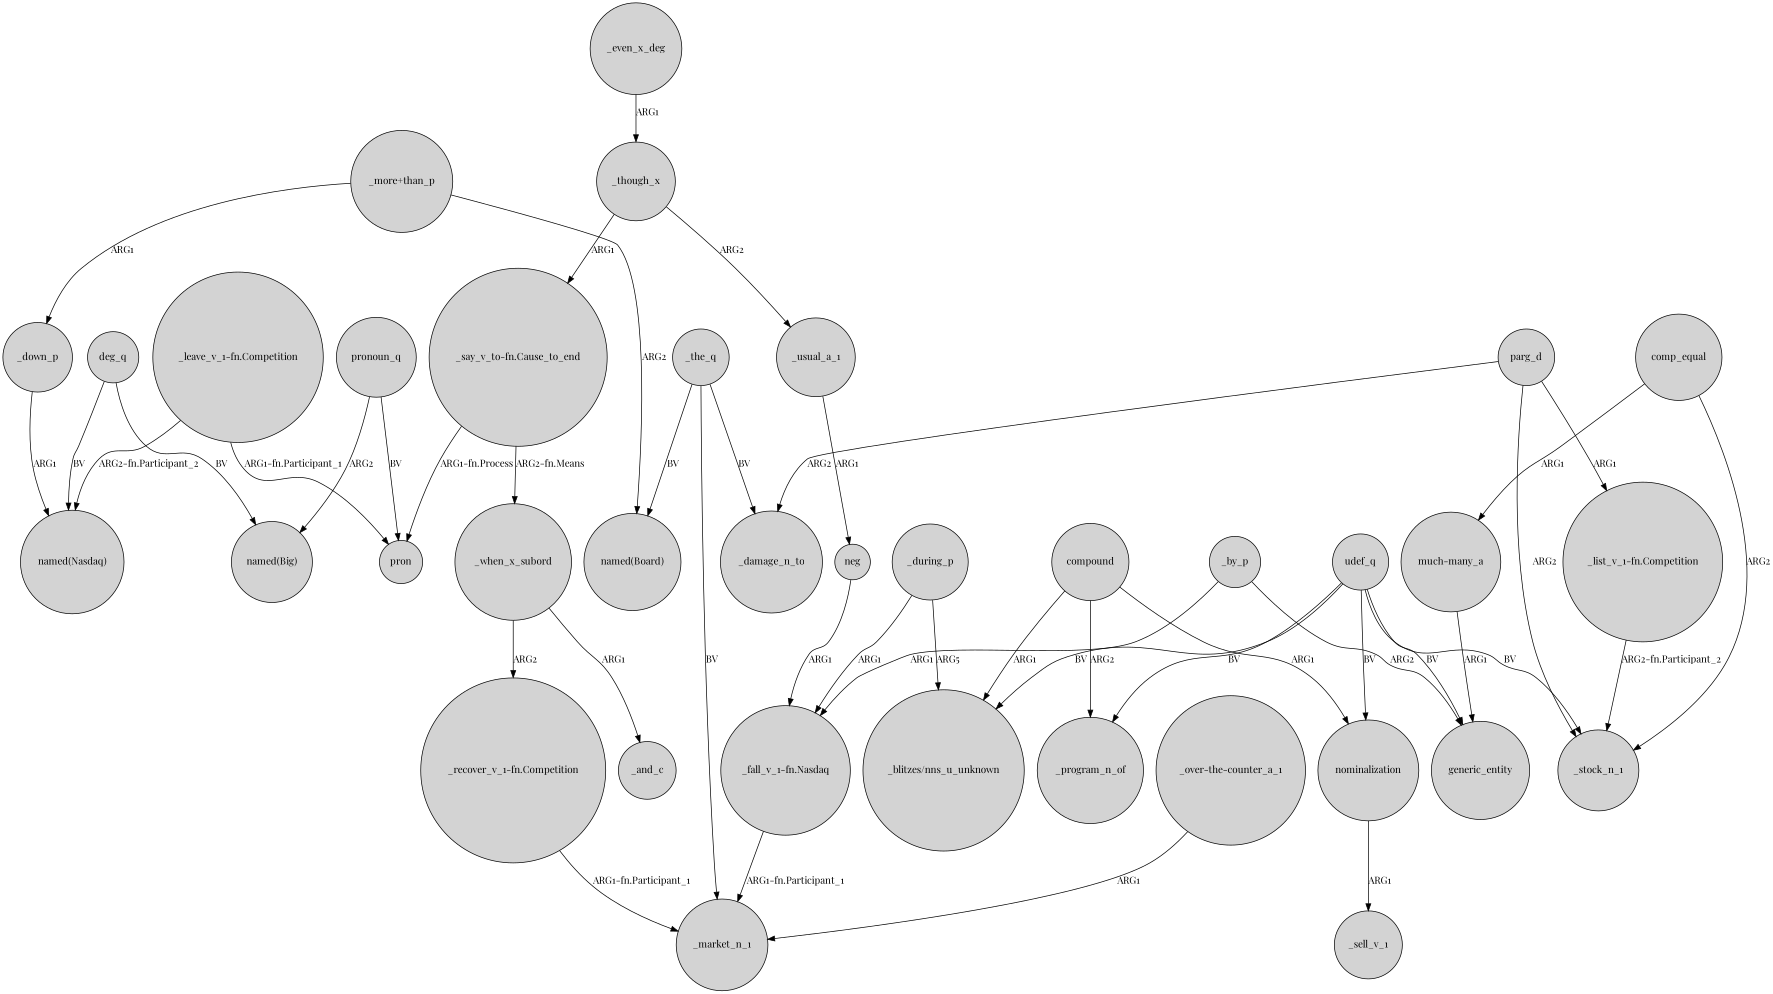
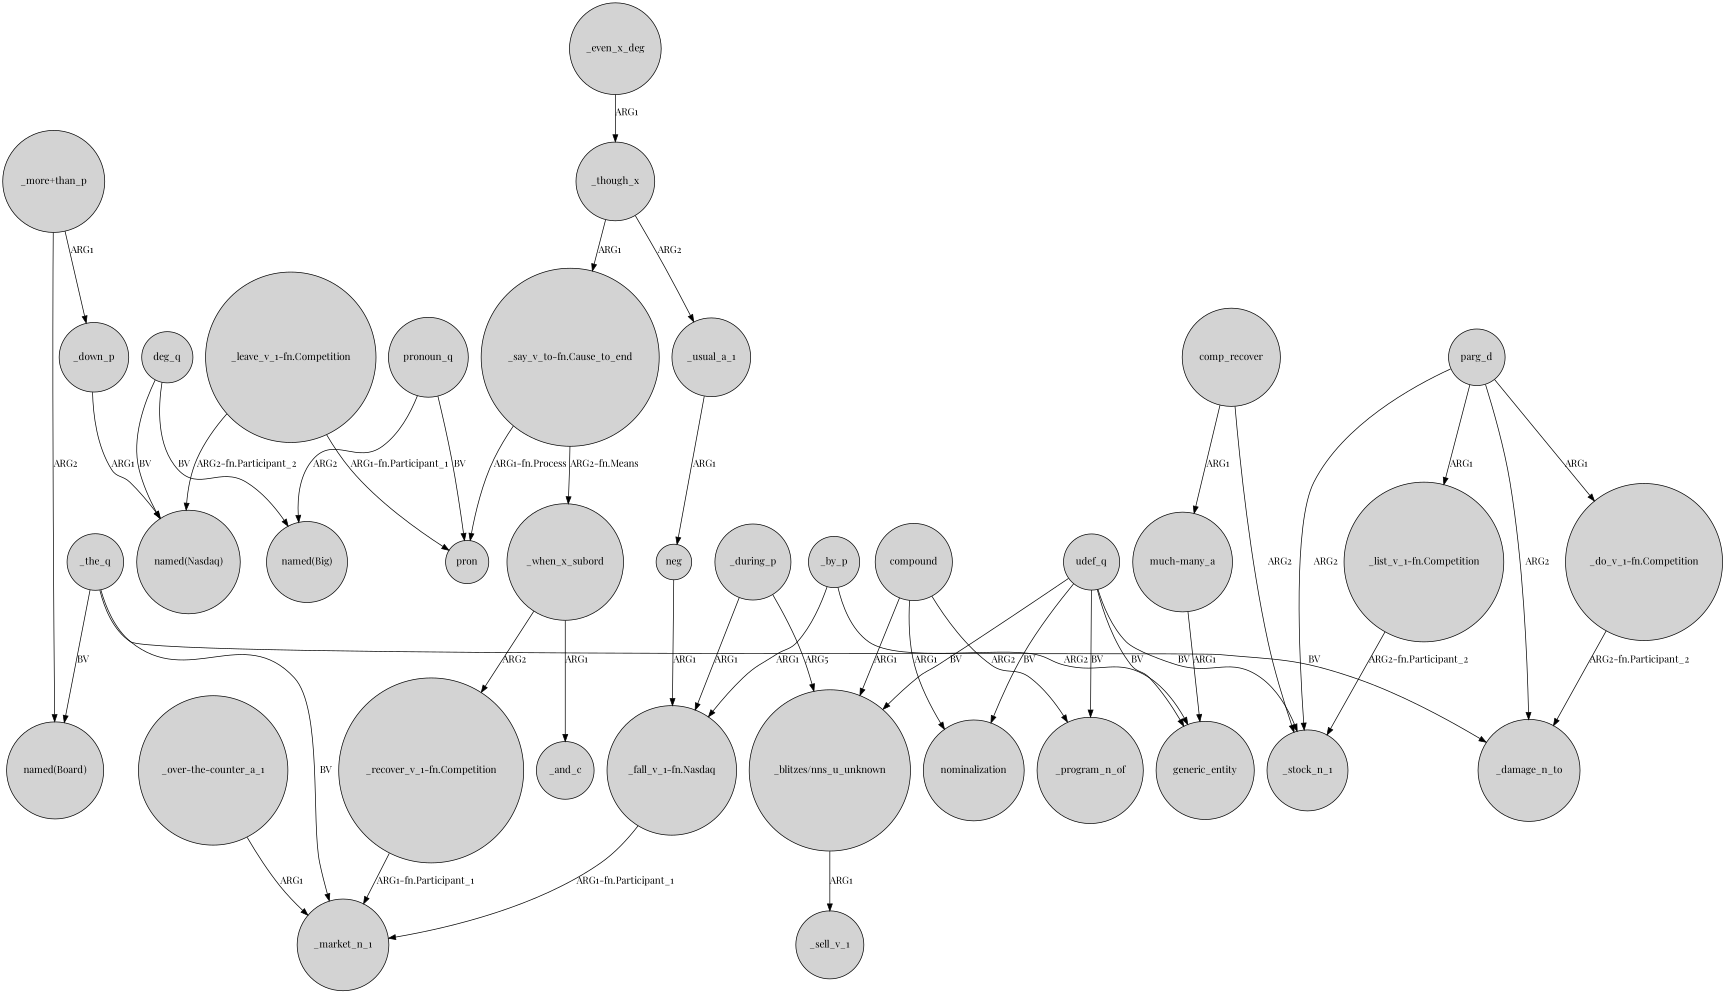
node "comp_equal": label "comp_equal" -> "comp_recover"
node "_do_v_1-fn.Competition": added
edge "nominalization" -> "_sell_v_1": now "_blitzes/nns_u_unknown" -> "_sell_v_1"
